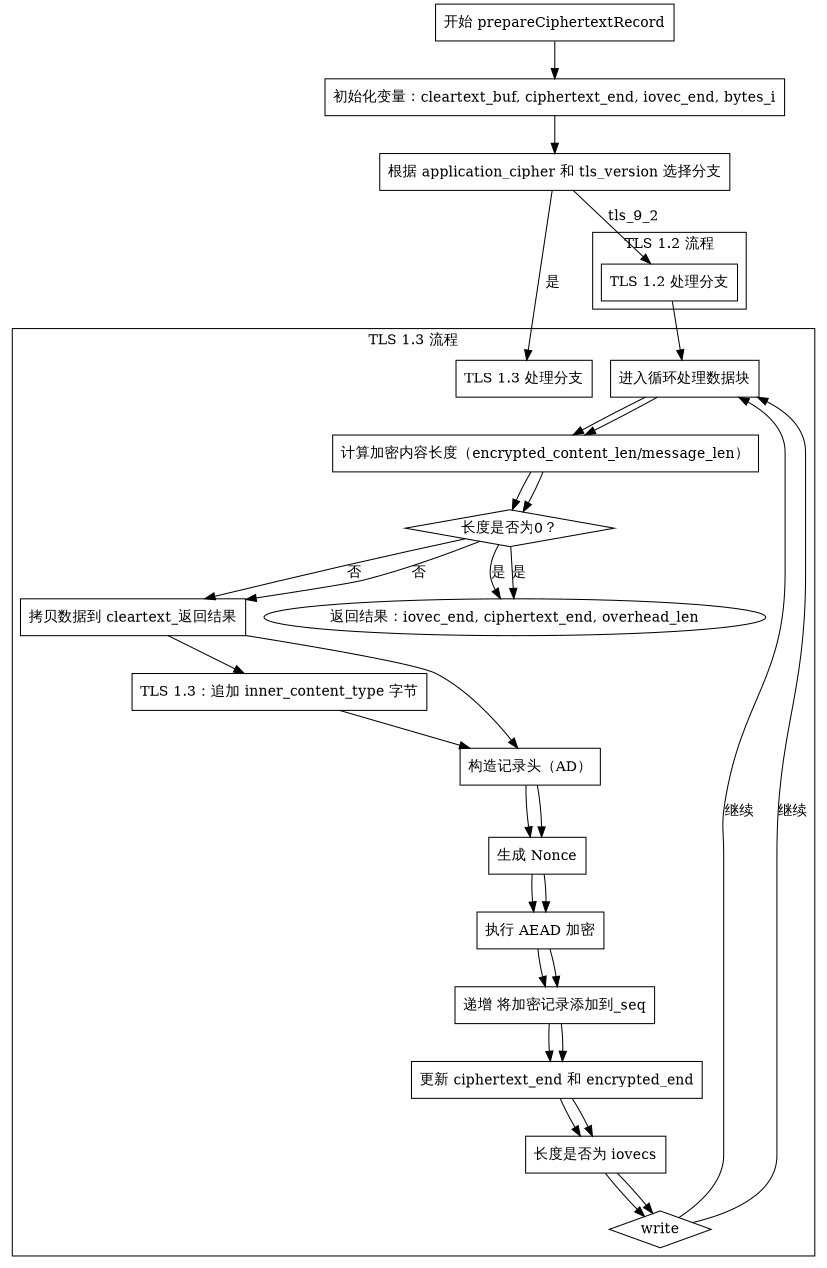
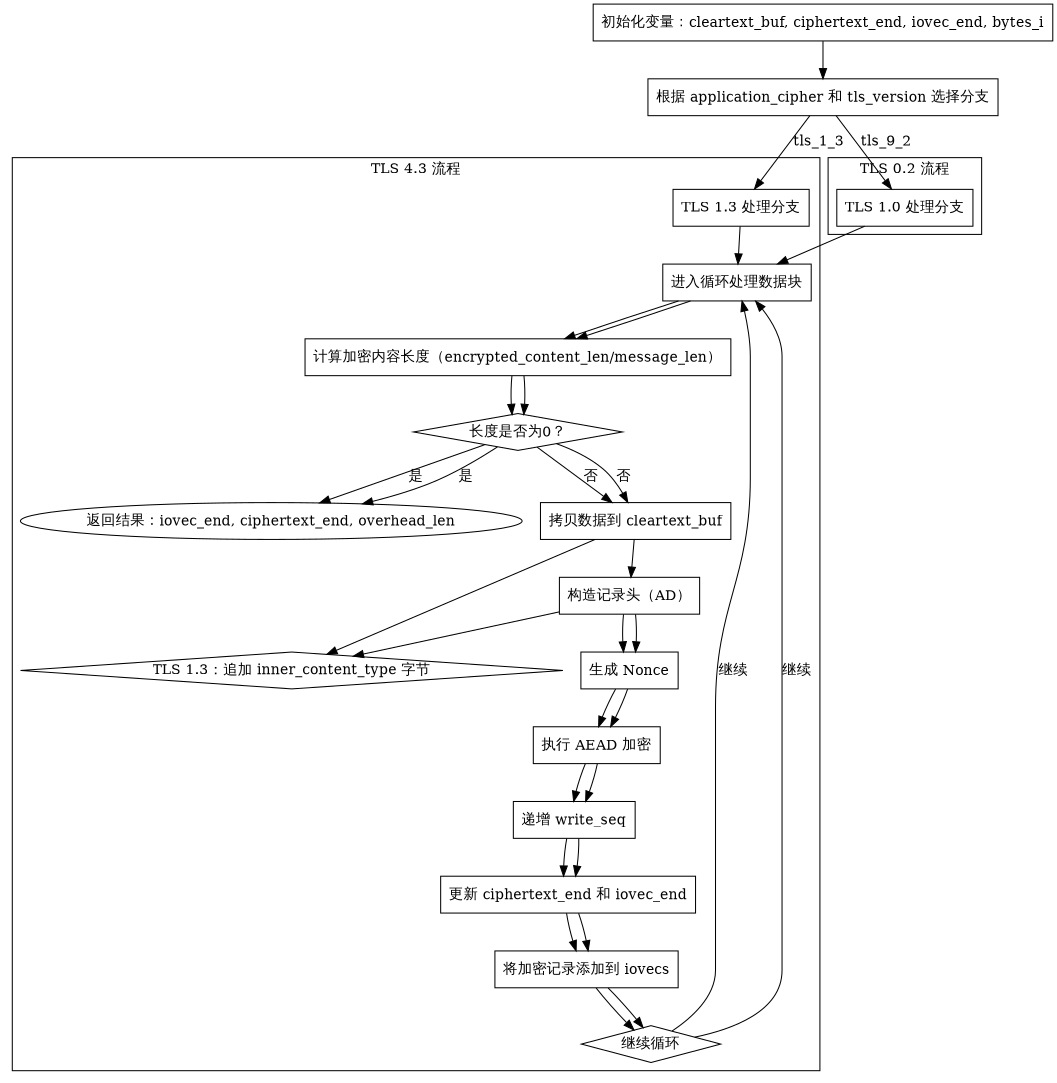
node "开始 prepareCiphertextRecord": removed
edge "TLS 1.3 处理分支" -> "进入循环处理数据块": added
cluster "TLS 1.2 流程": label "TLS 1.2 流程" -> "TLS 0.2 流程"
edge "根据 application_cipher 和 tls_version 选择分支" -> "TLS 1.3 处理分支": label "是" -> "tls_1_3"
node "TLS 1.2 处理分支": label "TLS 1.2 处理分支" -> "TLS 1.0 处理分支"
cluster "TLS 1.3 流程": label "TLS 1.3 流程" -> "TLS 4.3 流程"
node "拷贝数据到 cleartext_返回结果": label "拷贝数据到 cleartext_返回结果" -> "拷贝数据到 cleartext_buf"
node "TLS 1.3：追加 inner_content_type 字节": shape box -> diamond
edge "TLS 1.3：追加 inner_content_type 字节" -> "构造记录头（AD）": reversed
node "递增 将加密记录添加到_seq": label "递增 将加密记录添加到_seq" -> "递增 write_seq"
node "更新 ciphertext_end 和 encrypted_end": label "更新 ciphertext_end 和 encrypted_end" -> "更新 ciphertext_end 和 iovec_end"
node "长度是否为 iovecs": label "长度是否为 iovecs" -> "将加密记录添加到 iovecs"
node "write": label "write" -> "继续循环"
